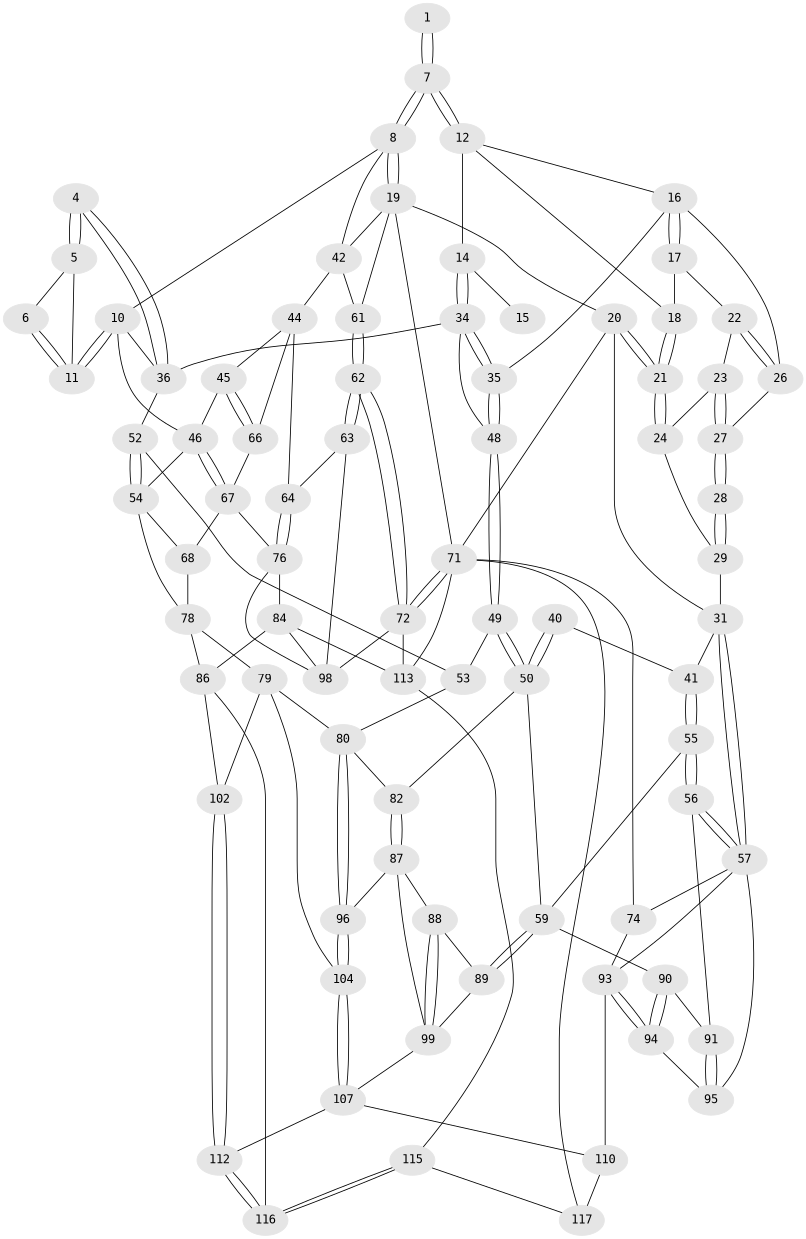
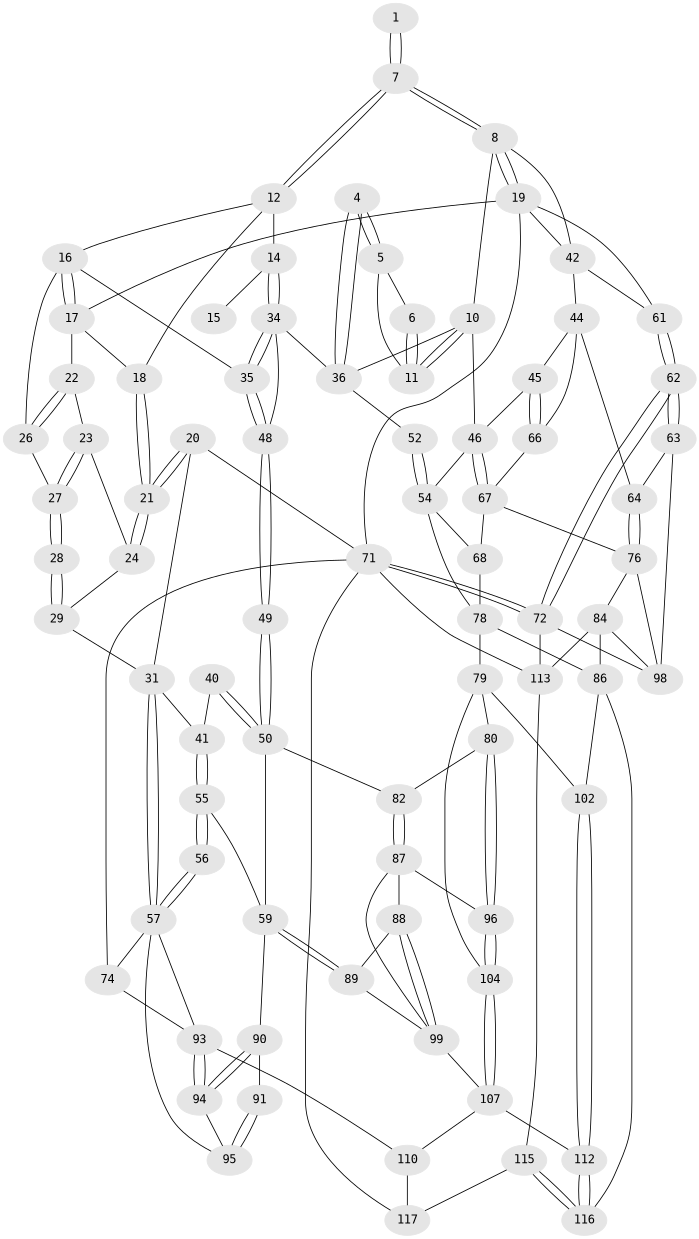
edge "19" -- "20": now "19" -- "17"
node "53": removed
edge "56" -- "91": removed
